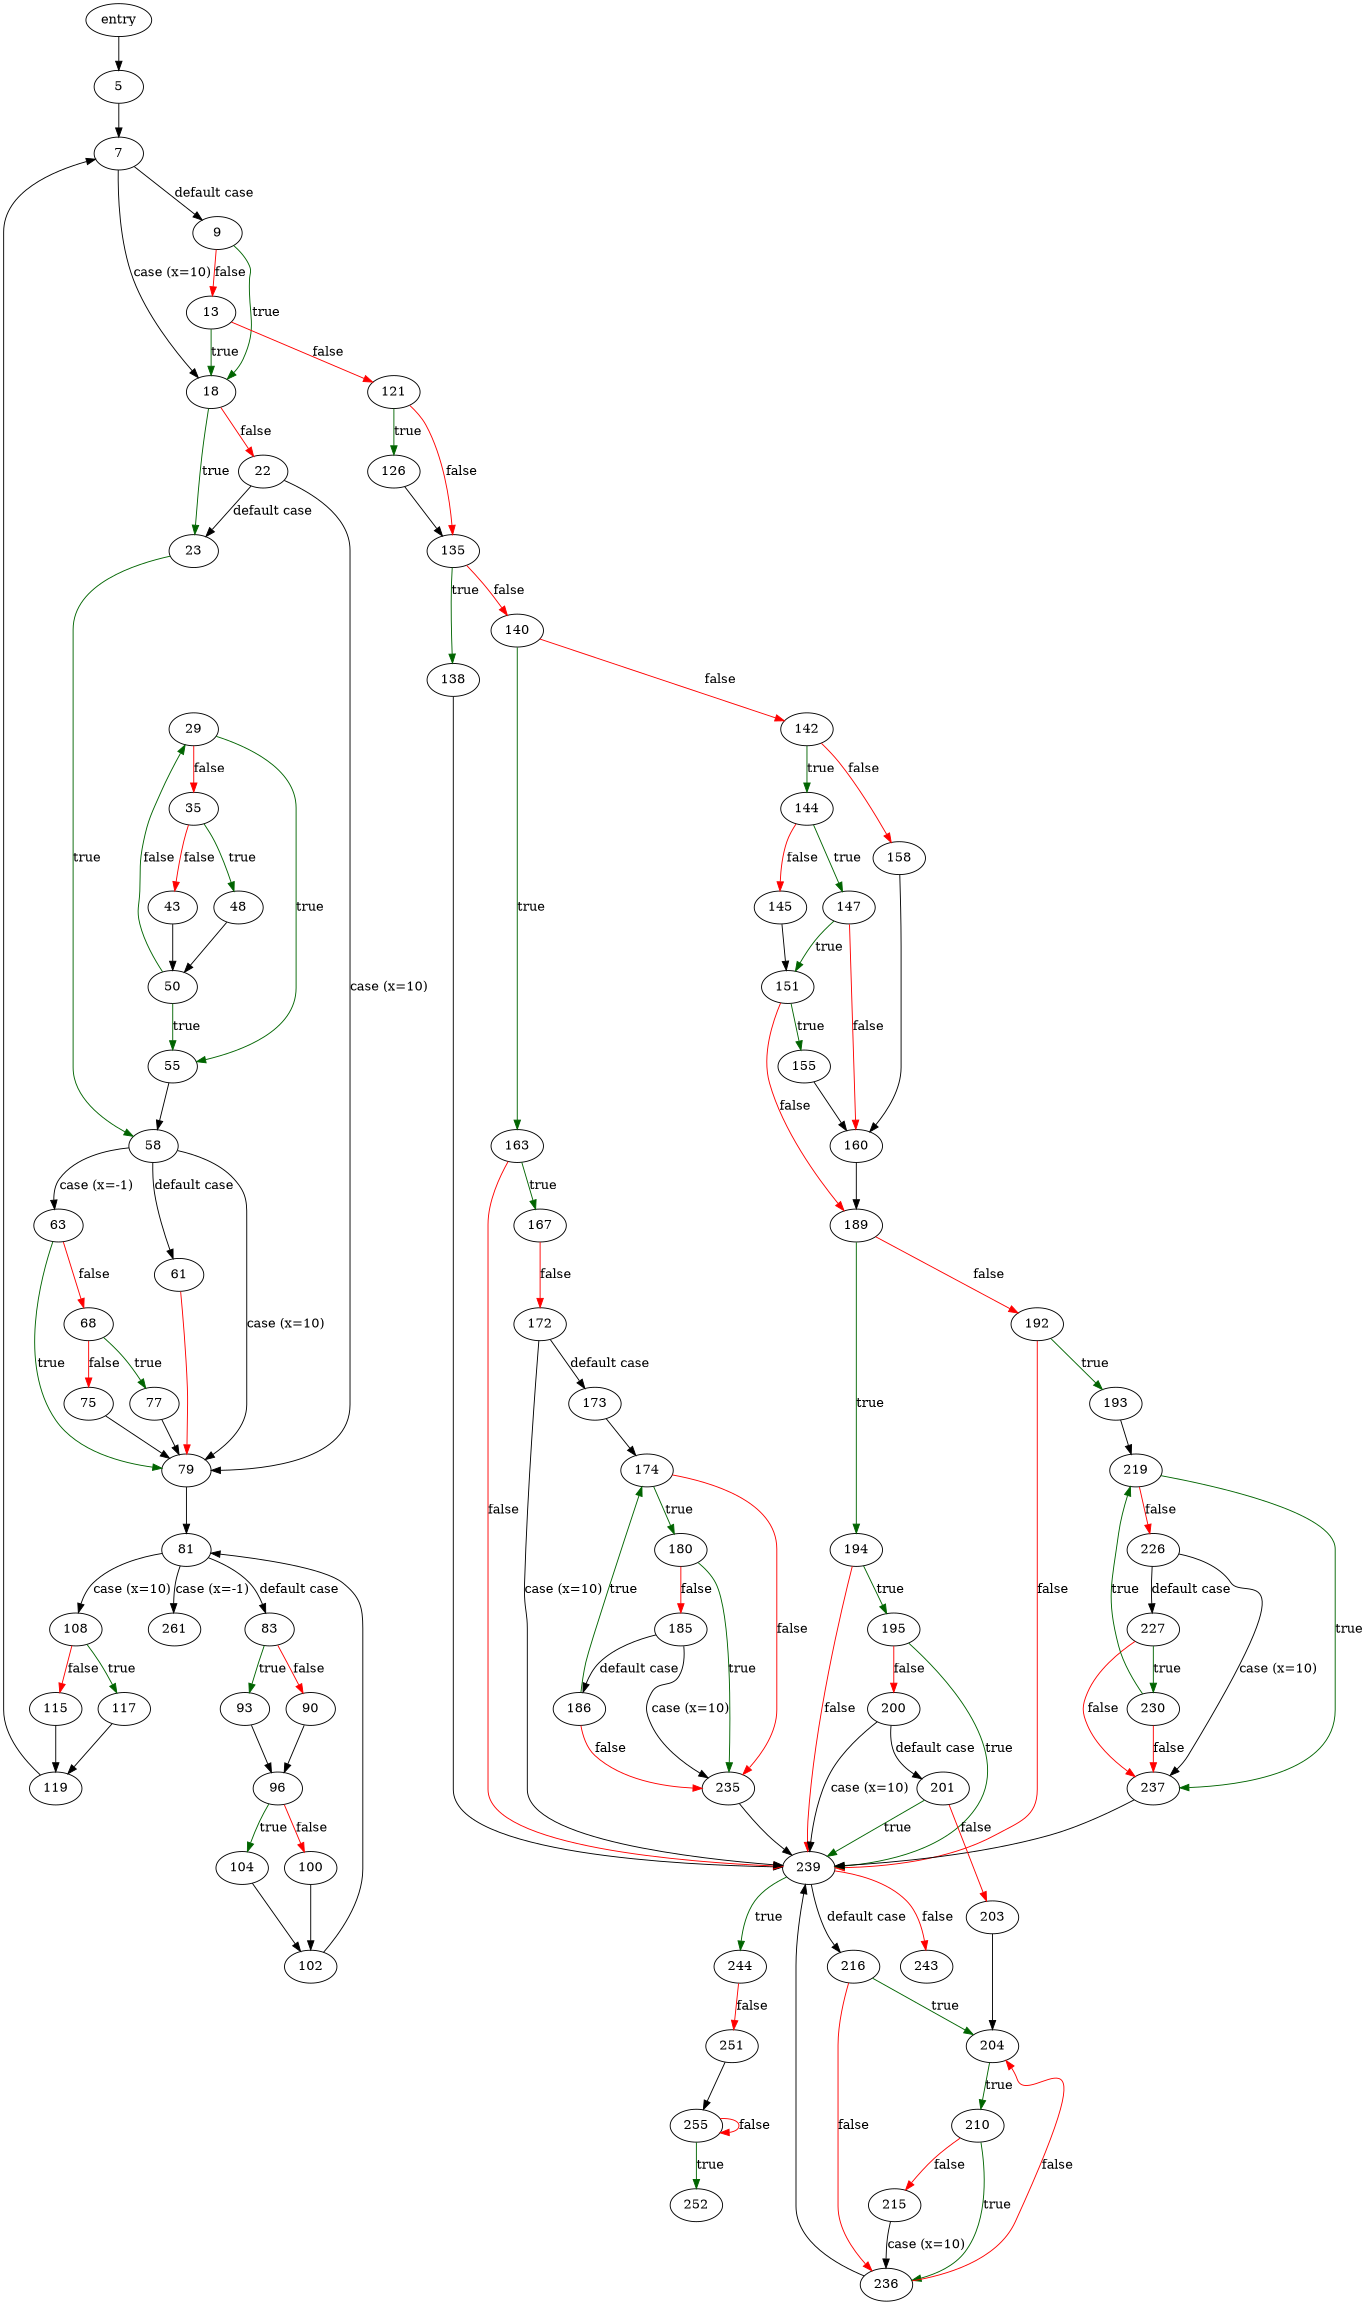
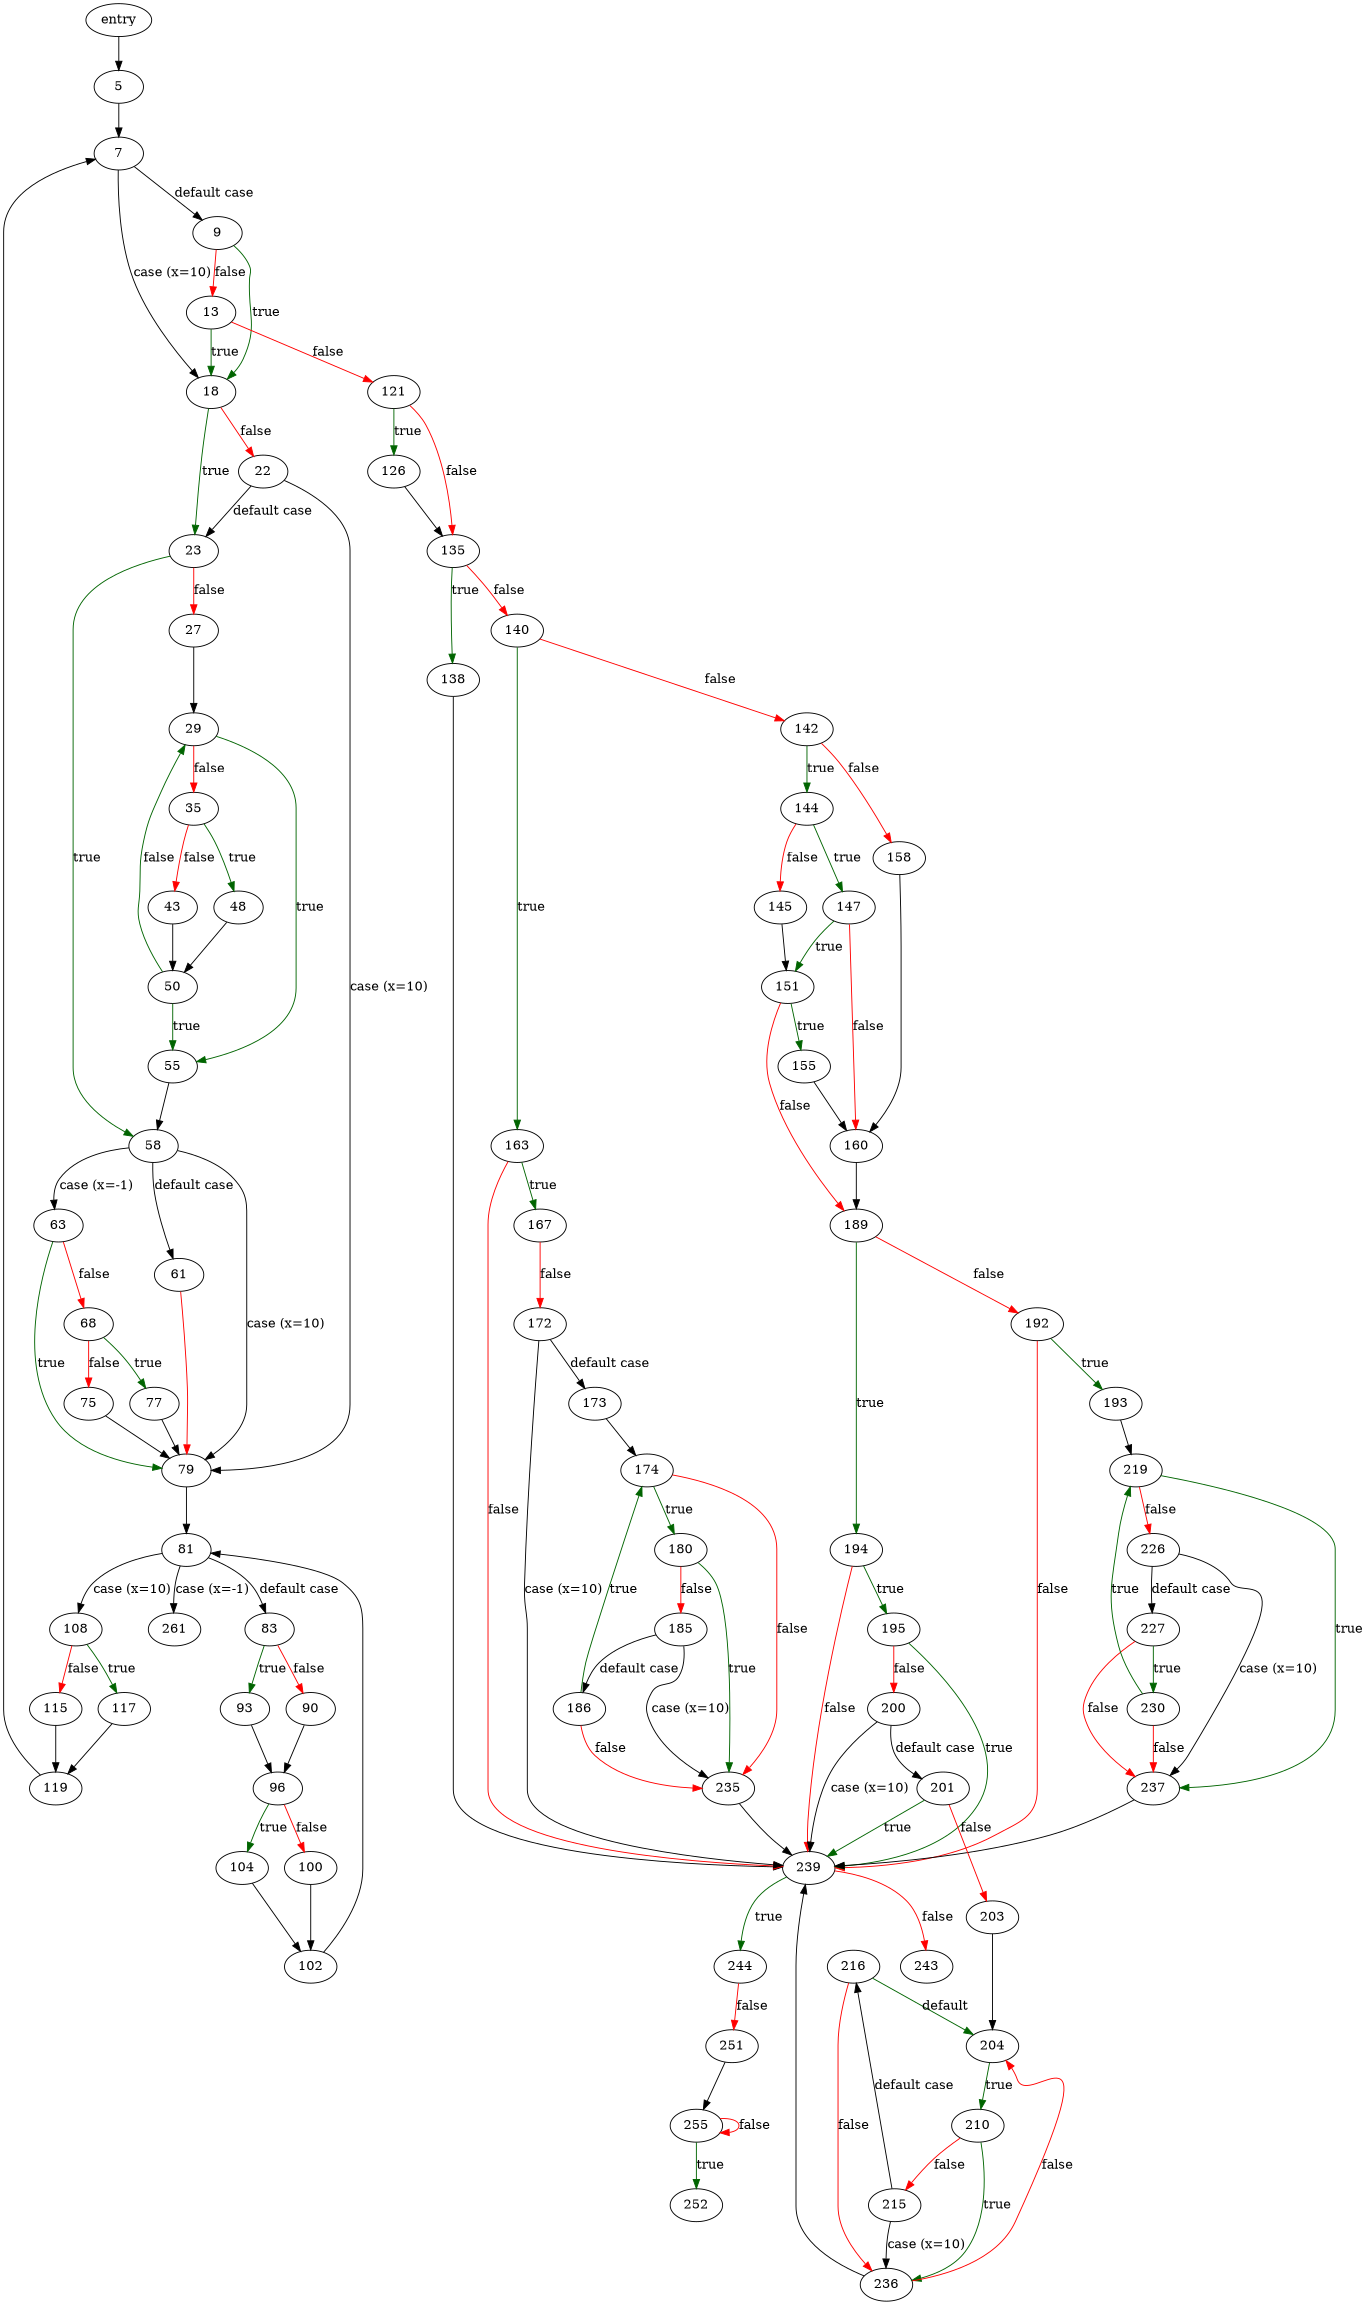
node "27": added
edge "239" -> "216": now "215" -> "216"
edge "216" -> "204": label "true" -> "default"
